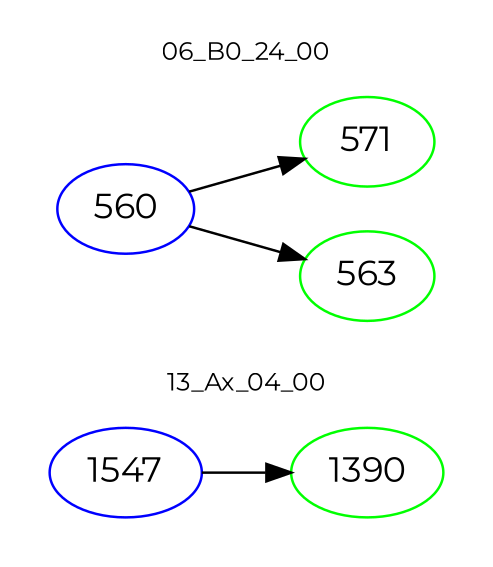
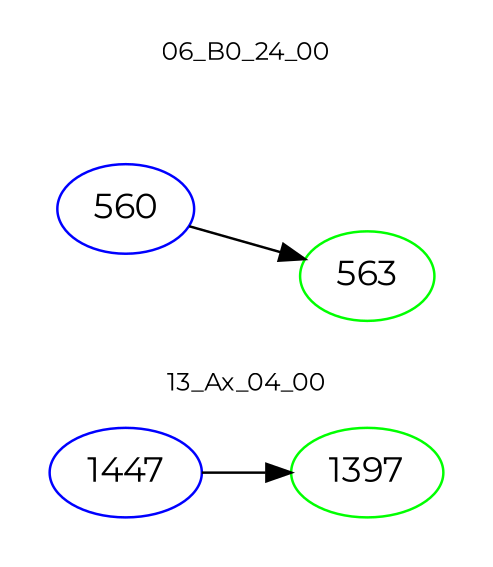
node "571": removed
node "1547": label "1547" -> "1447"
node "1390": label "1390" -> "1397"
